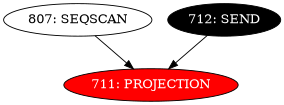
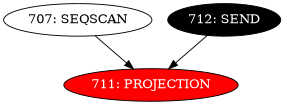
node "807: SEQSCAN": label "807: SEQSCAN" -> "707: SEQSCAN"
